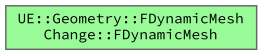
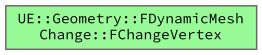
node "UE::Geometry::FDynamicMesh Change::FDynamicMesh": label "UE::Geometry::FDynamicMesh Change::FDynamicMesh" -> "UE::Geometry::FDynamicMesh Change::FChangeVertex"
